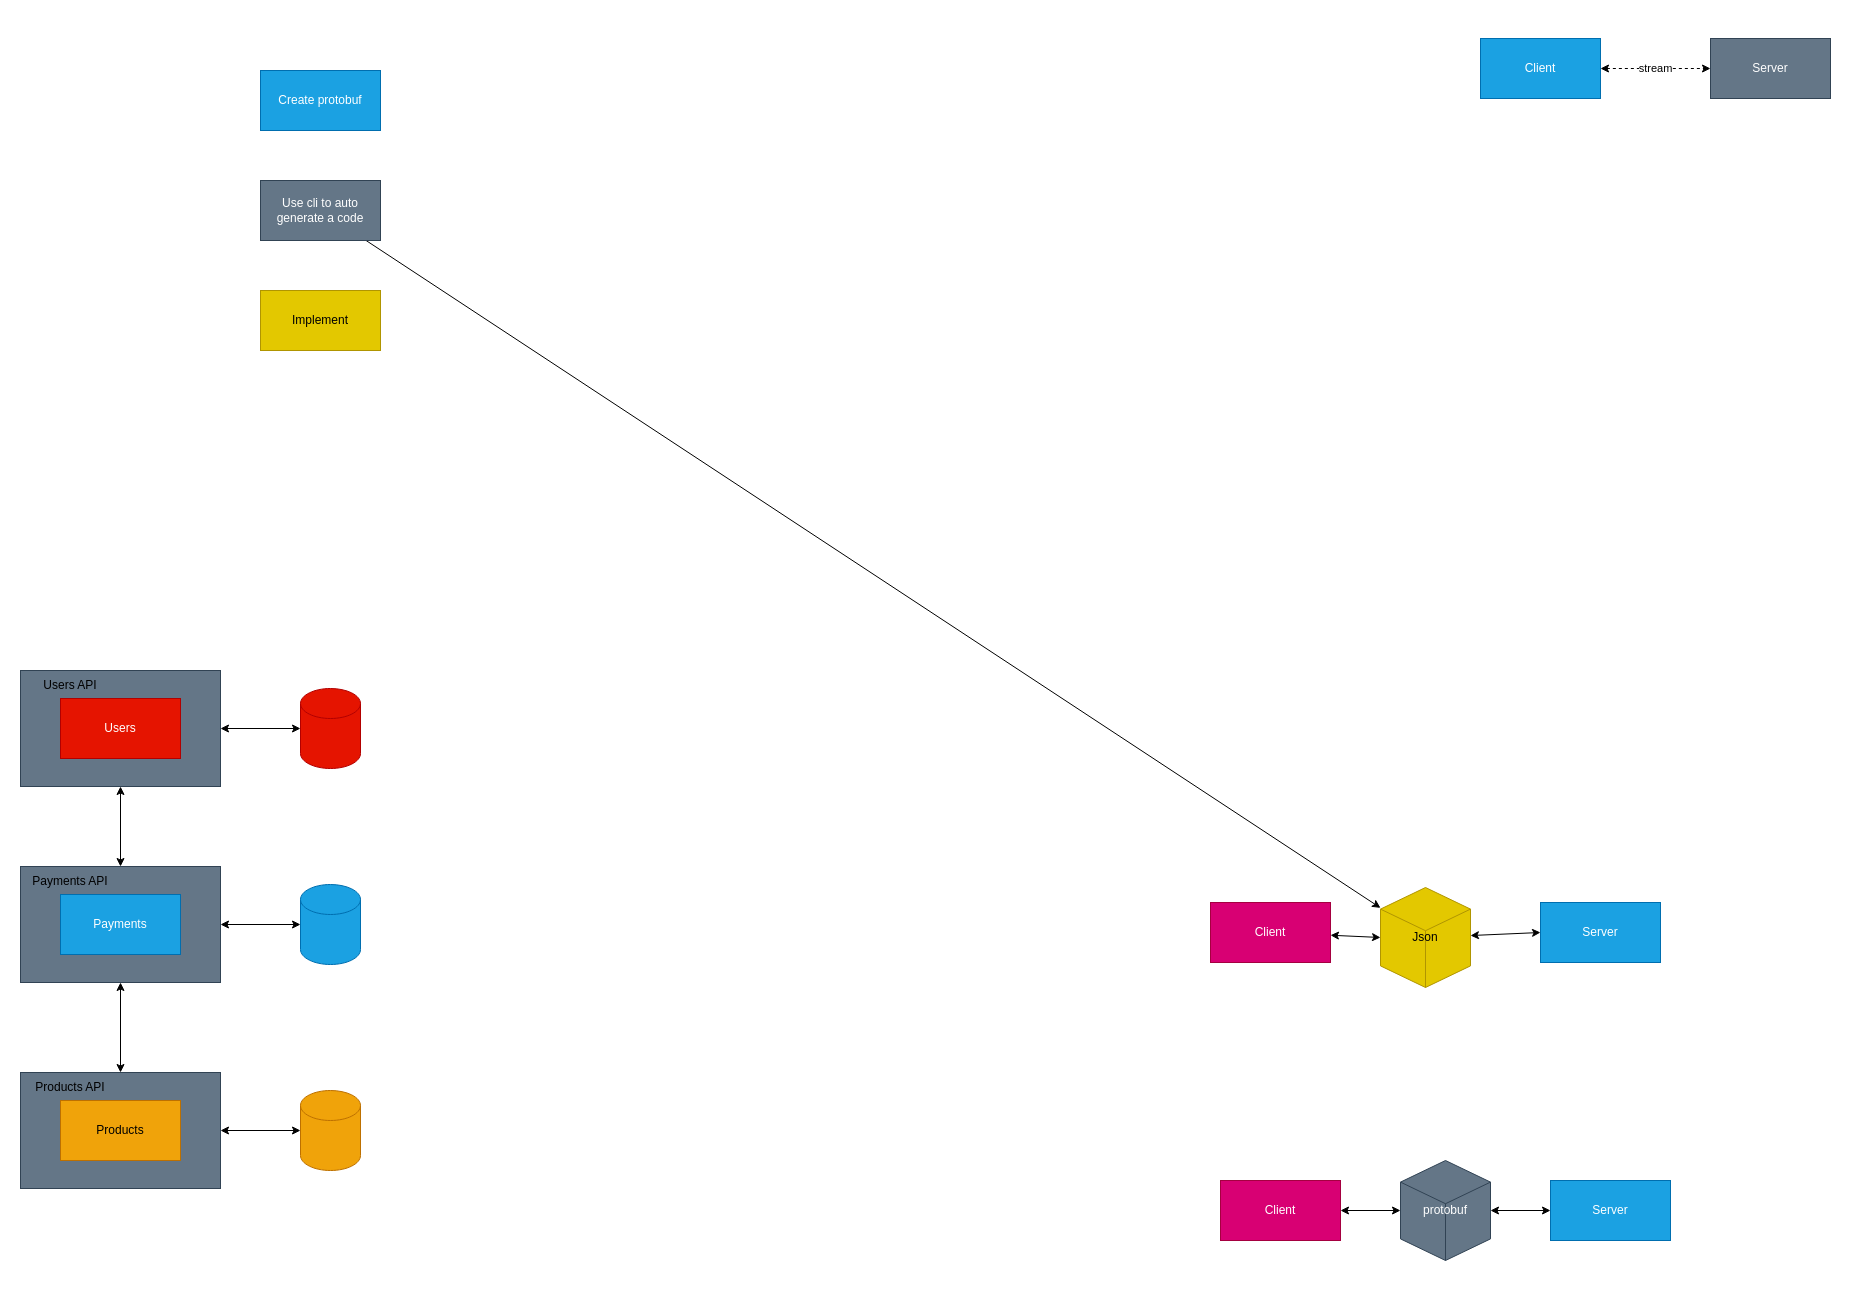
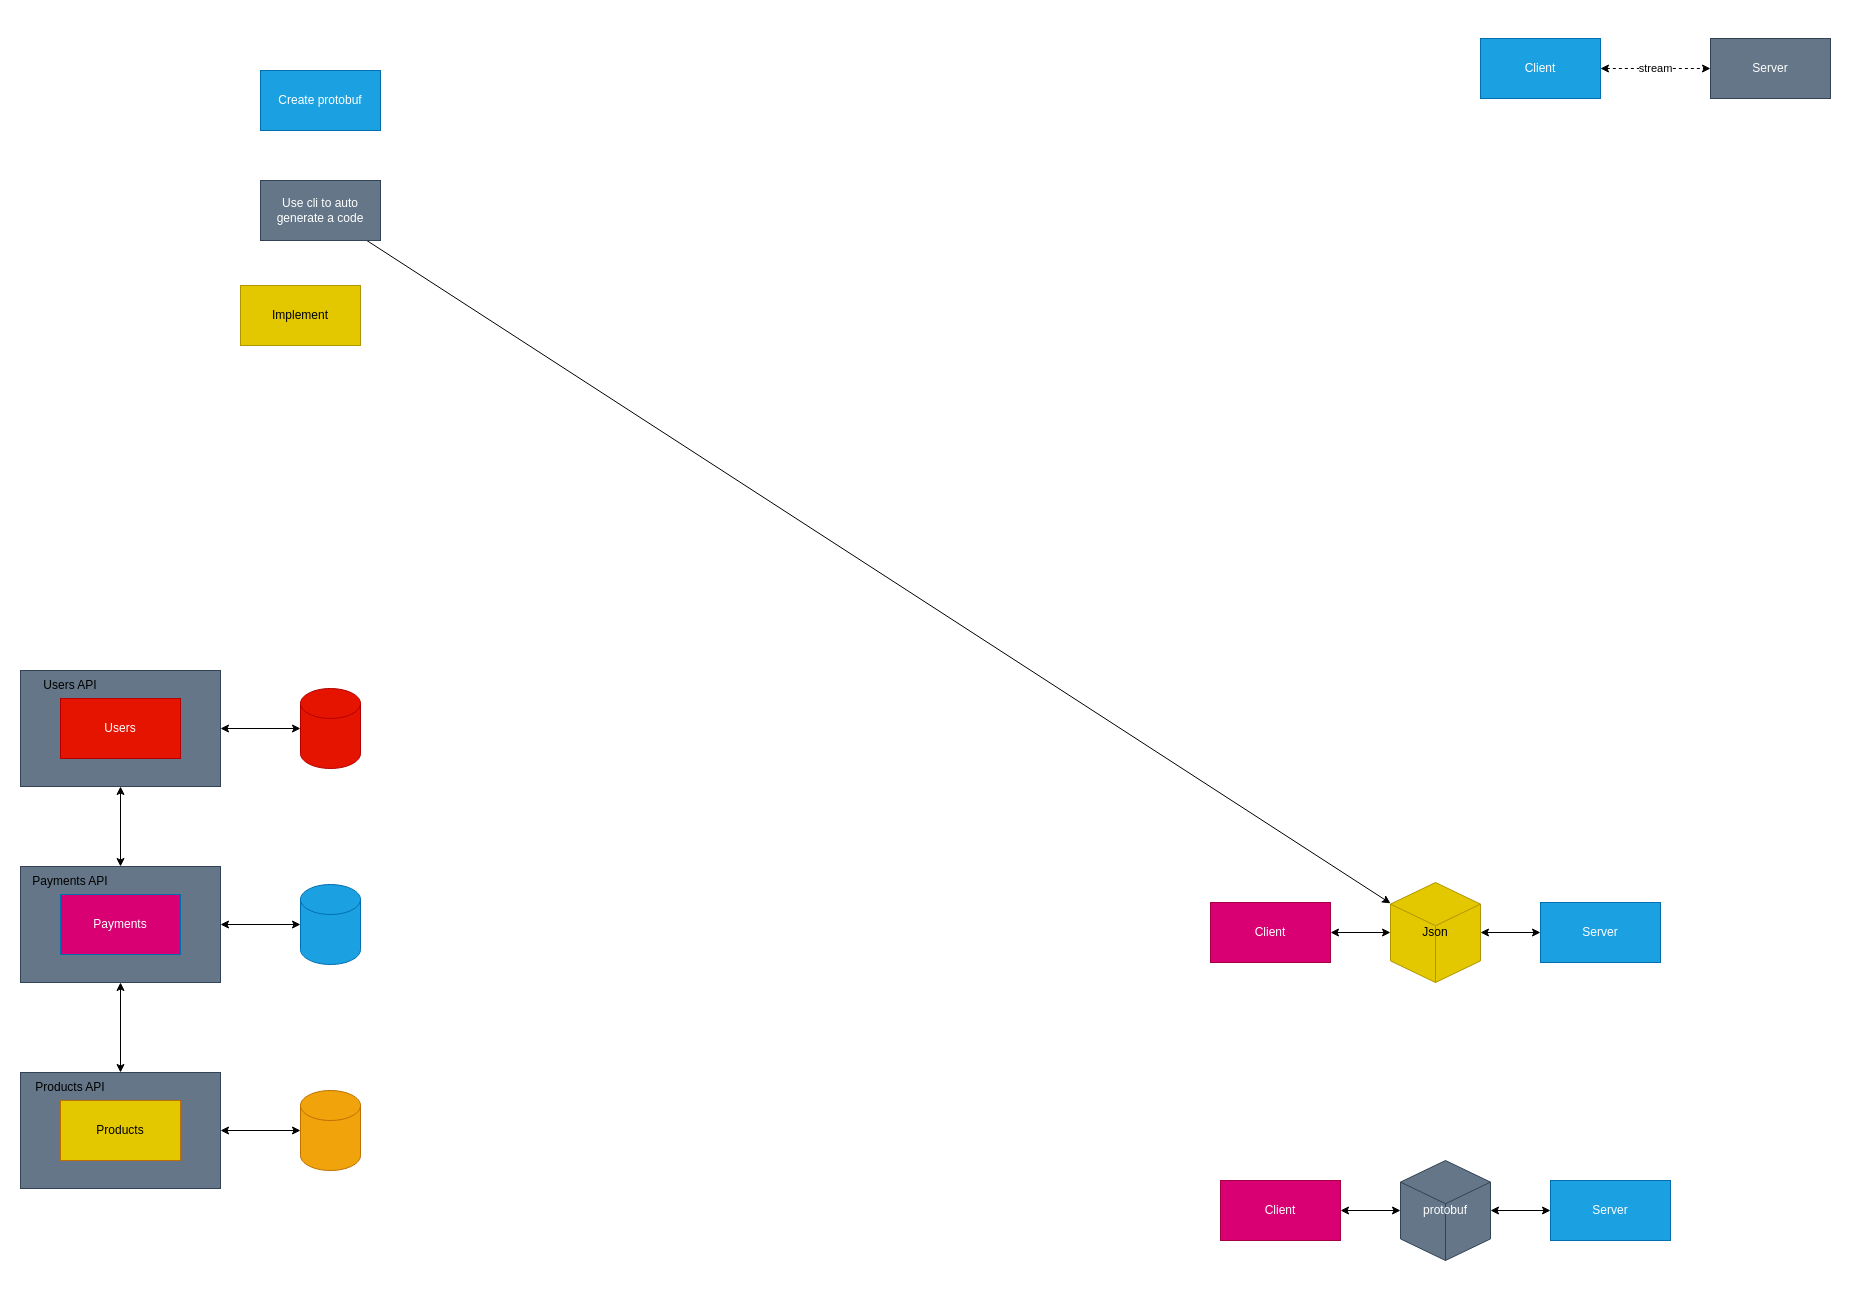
node "Implement": moved (321, 321) -> (301, 316)
node "Payments": fillcolor #1ba1e2 -> #d80073
node "Json": moved (1426, 938) -> (1436, 933)
node "Products": fillcolor #f0a30a -> #e3c800
